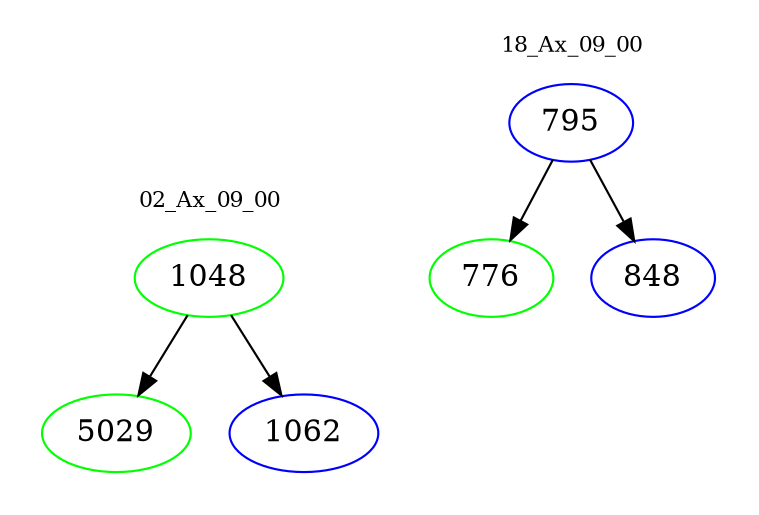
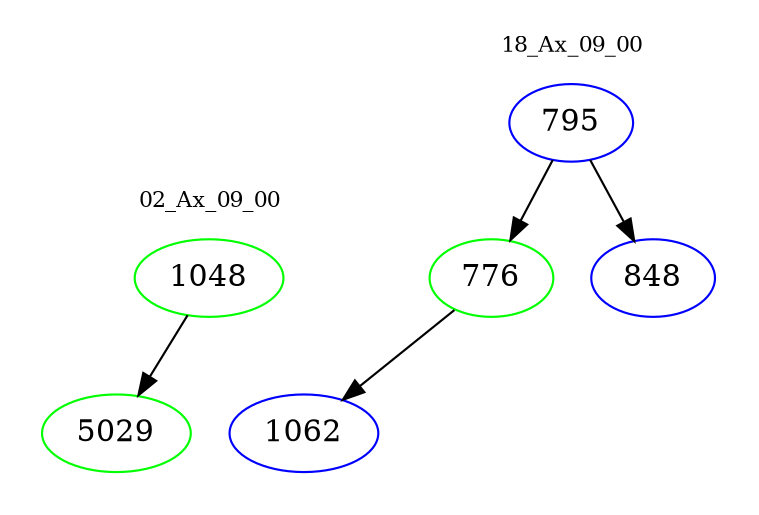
edge "1048" -> "1062": now "776" -> "1062"
